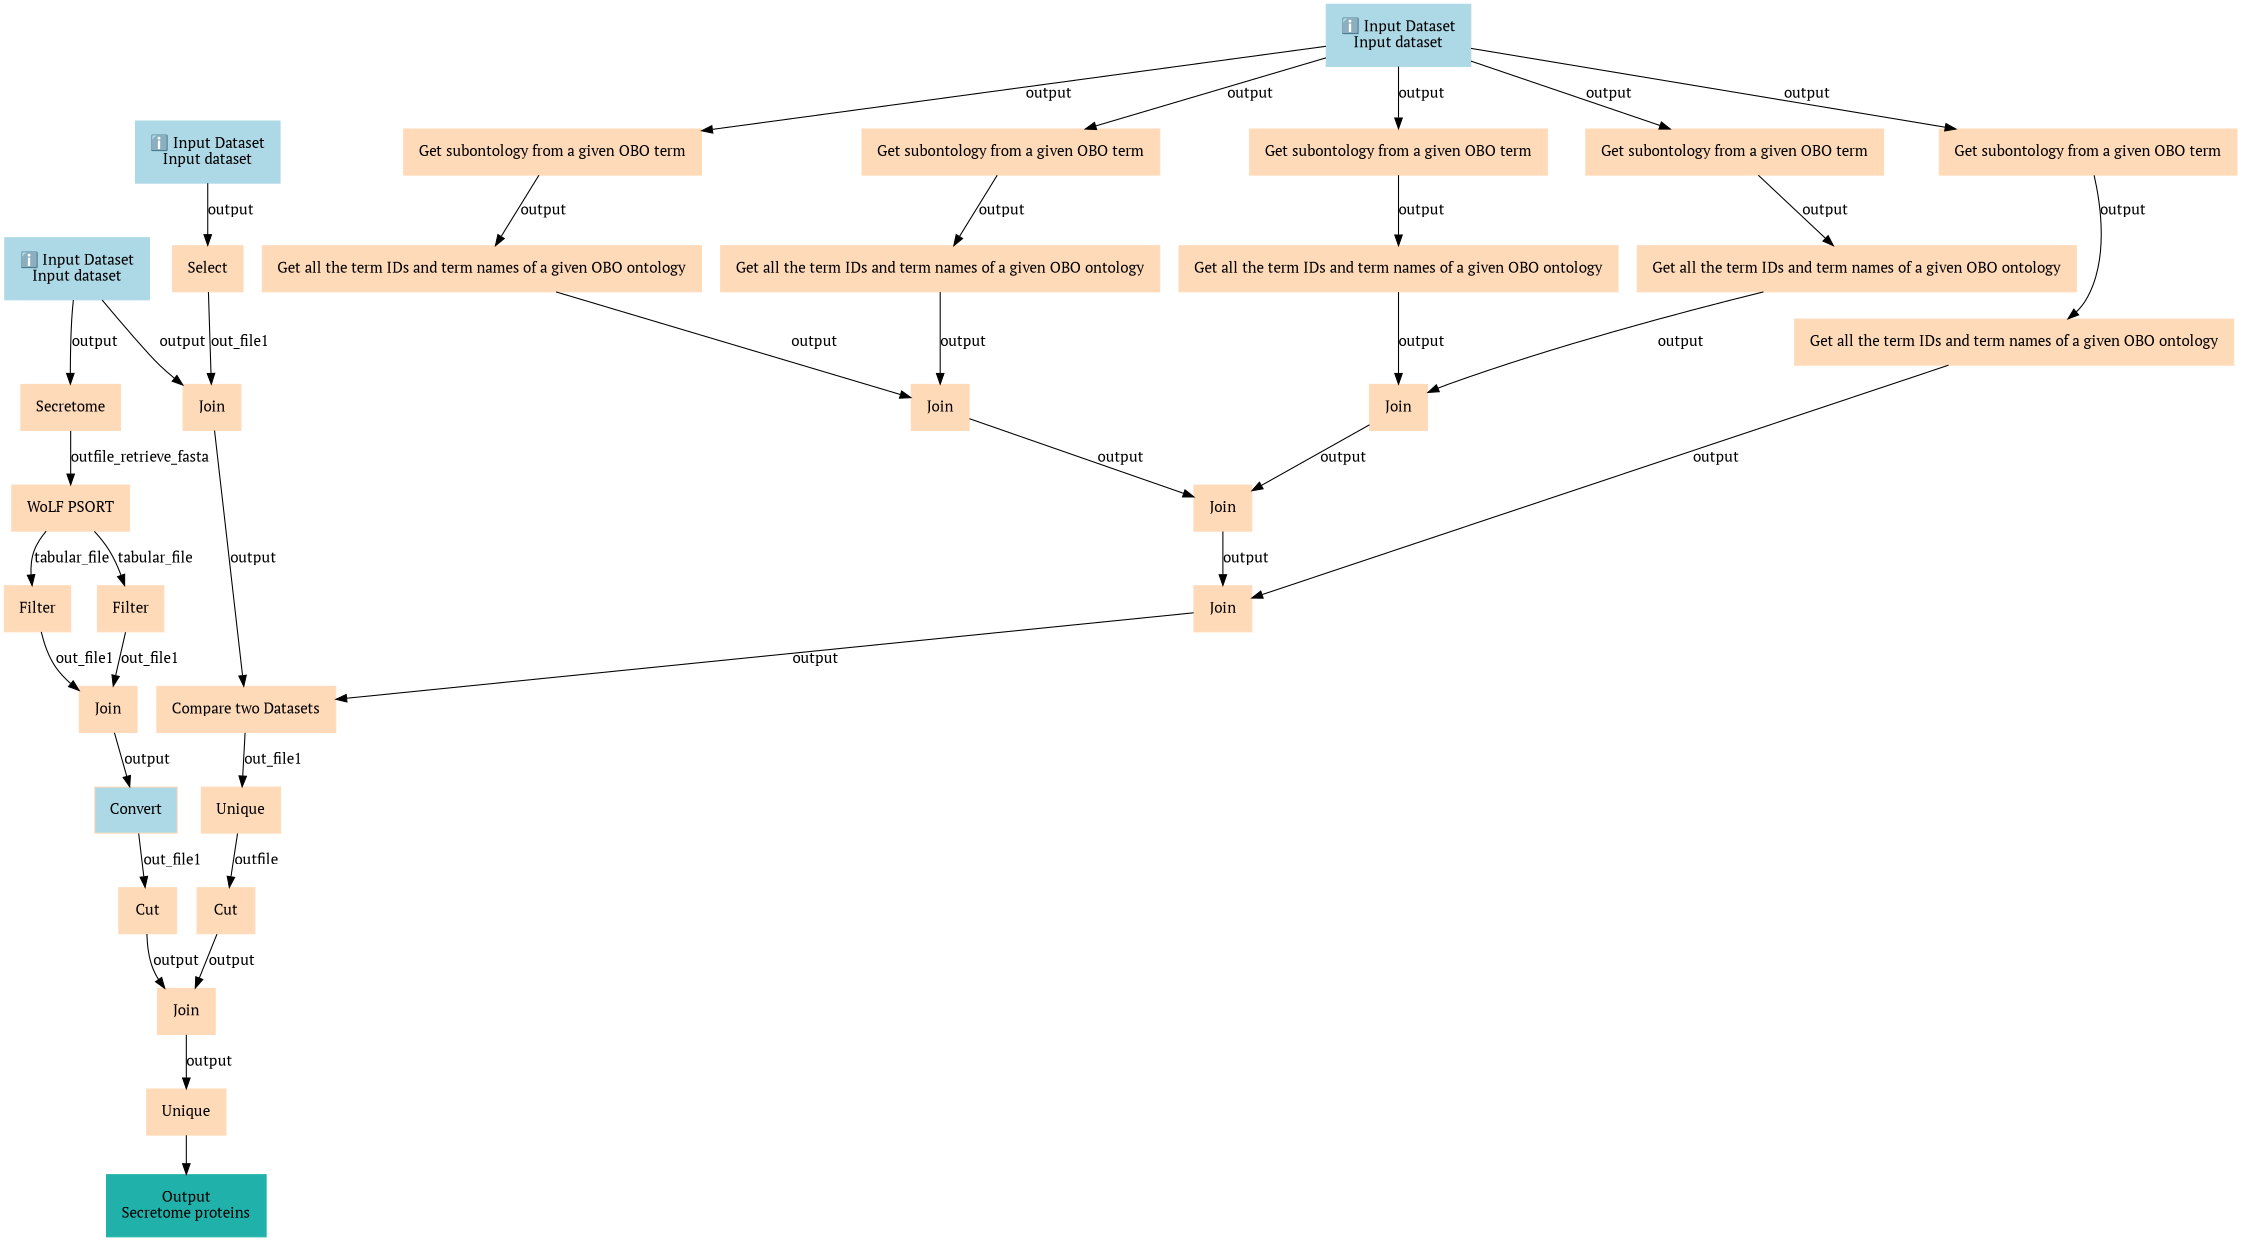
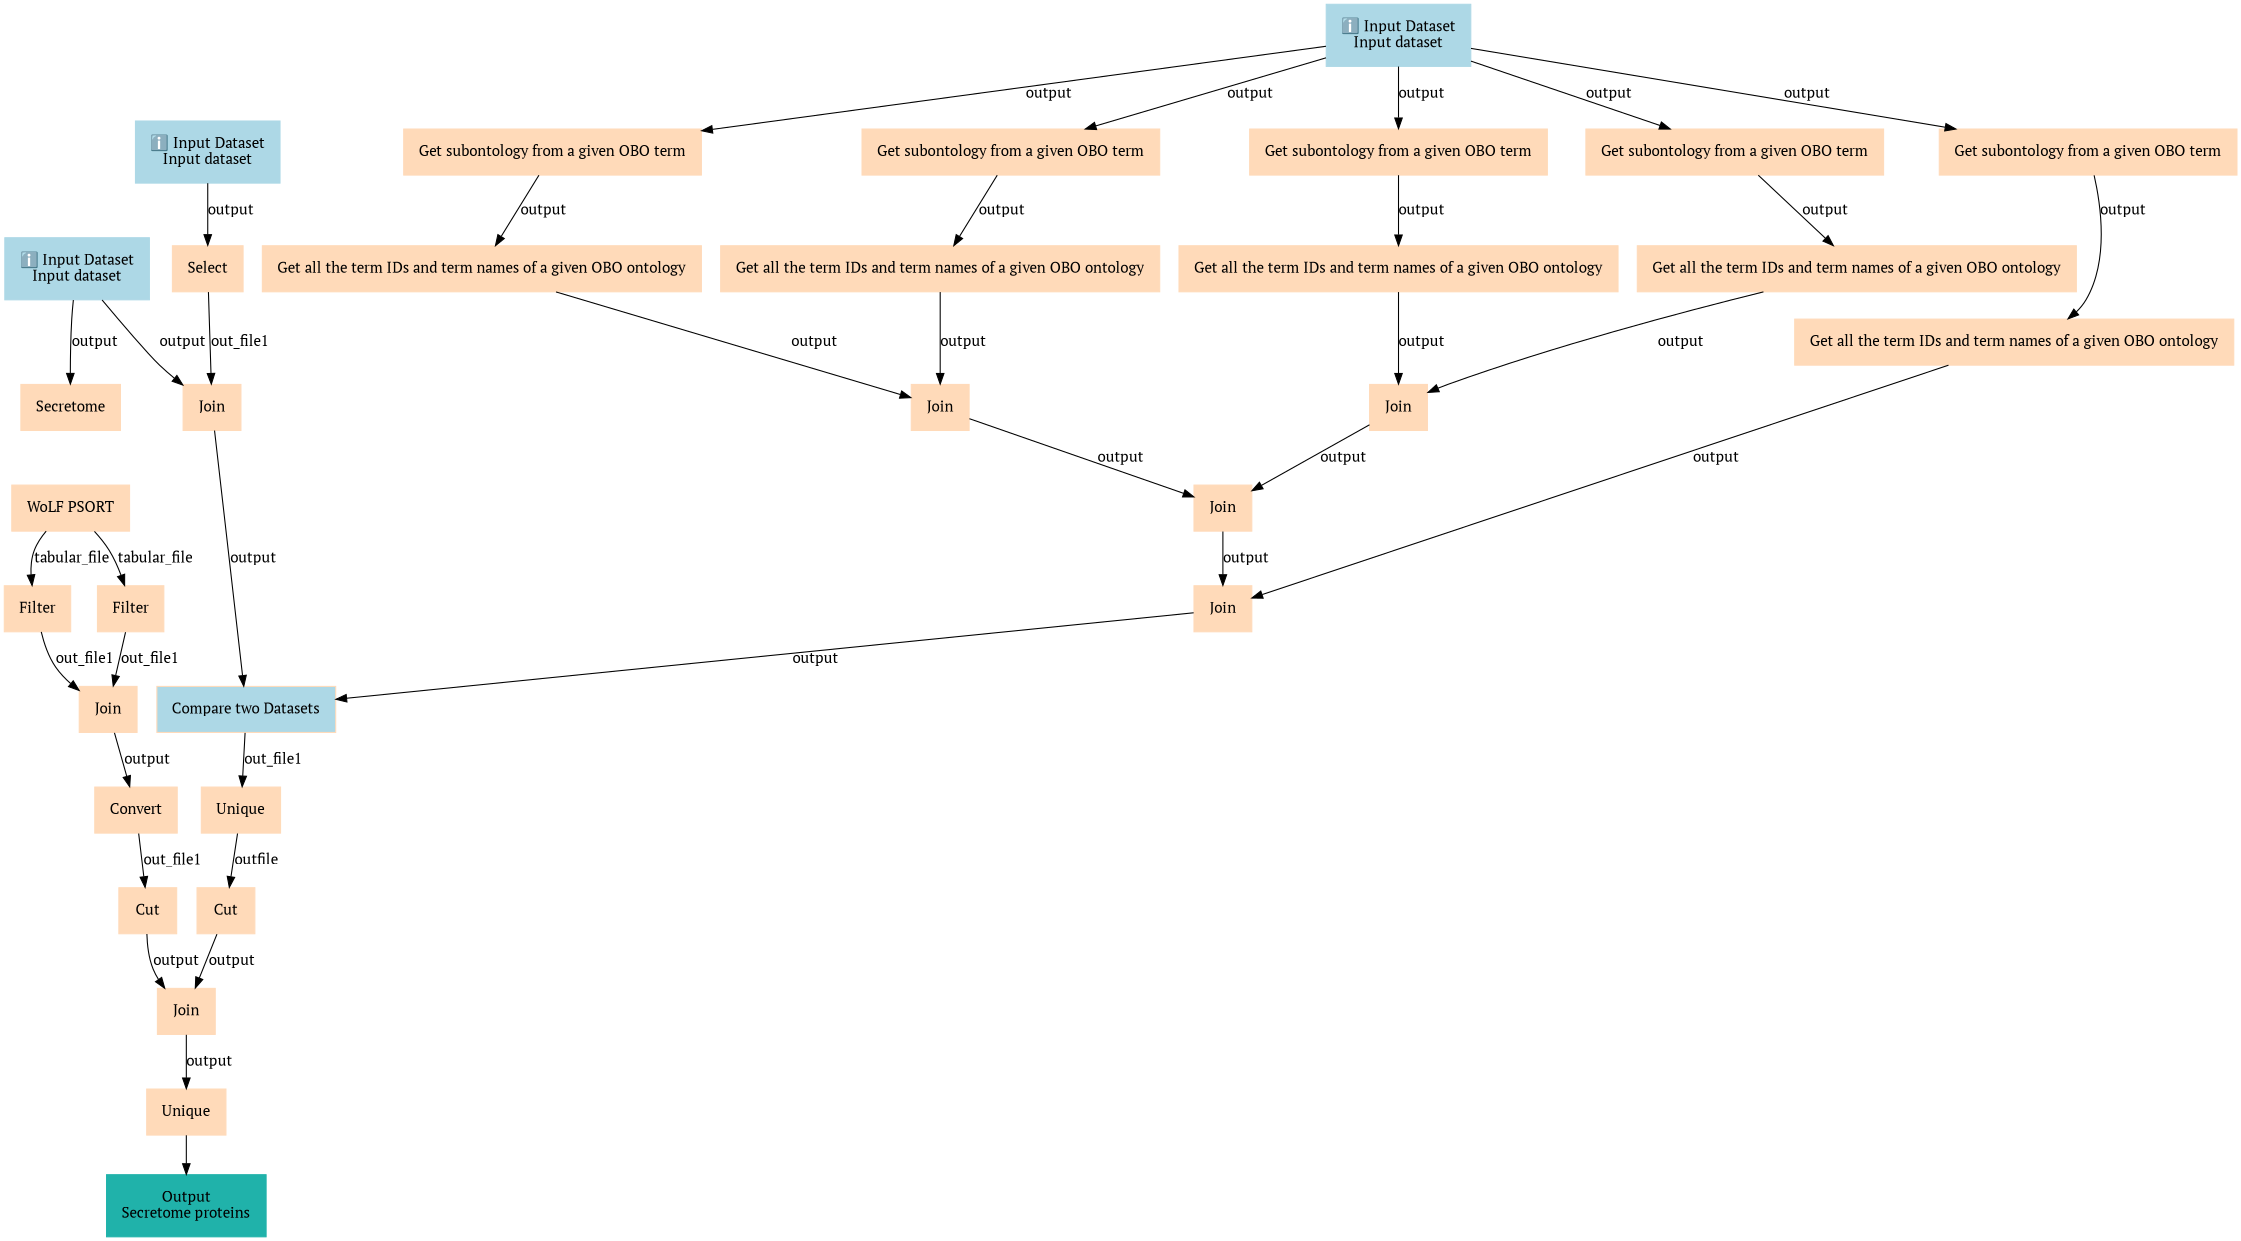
edge "Secretome" -> "WoLF PSORT": removed, label "outfile_retrieve_fasta"
node "Compare two Datasets": fillcolor peachpuff -> lightblue
node "Convert": fillcolor lightblue -> peachpuff
